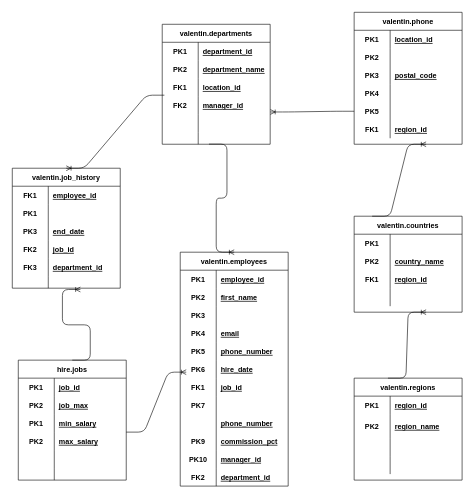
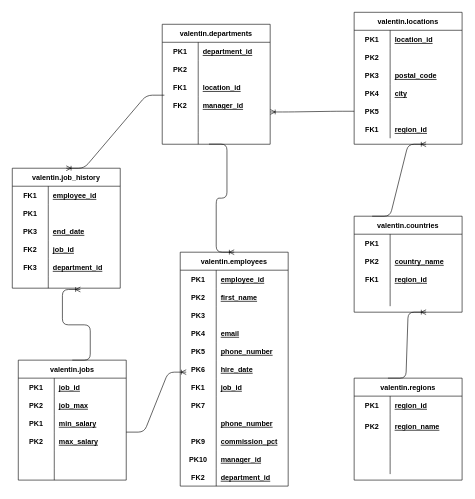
node "valentin.phone": label "valentin.phone" -> "valentin.locations"
node "department_name": removed
node "city": added
node "hire.jobs": label "hire.jobs" -> "valentin.jobs"
